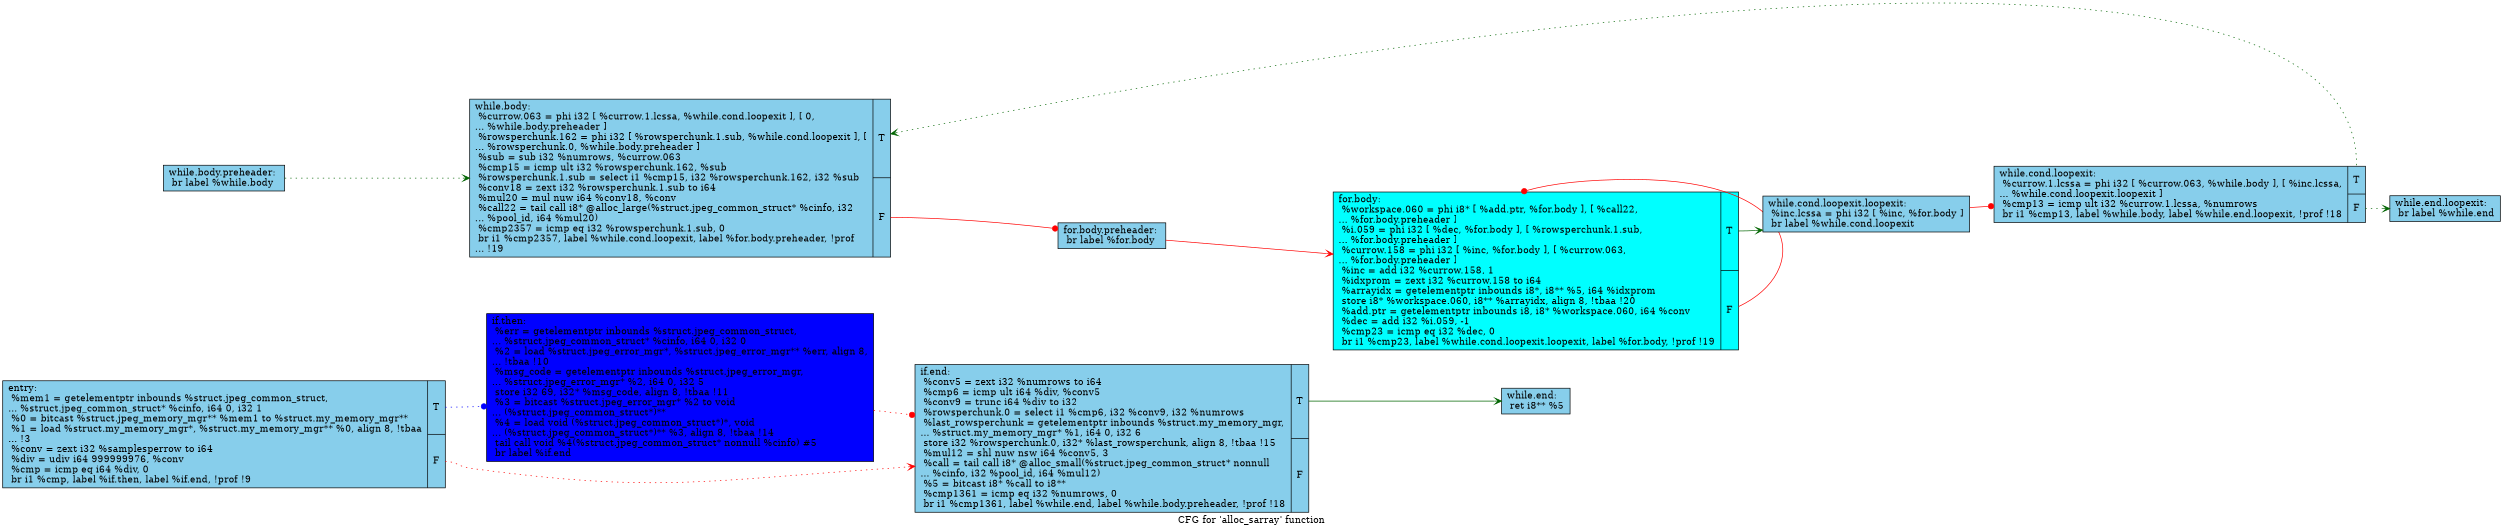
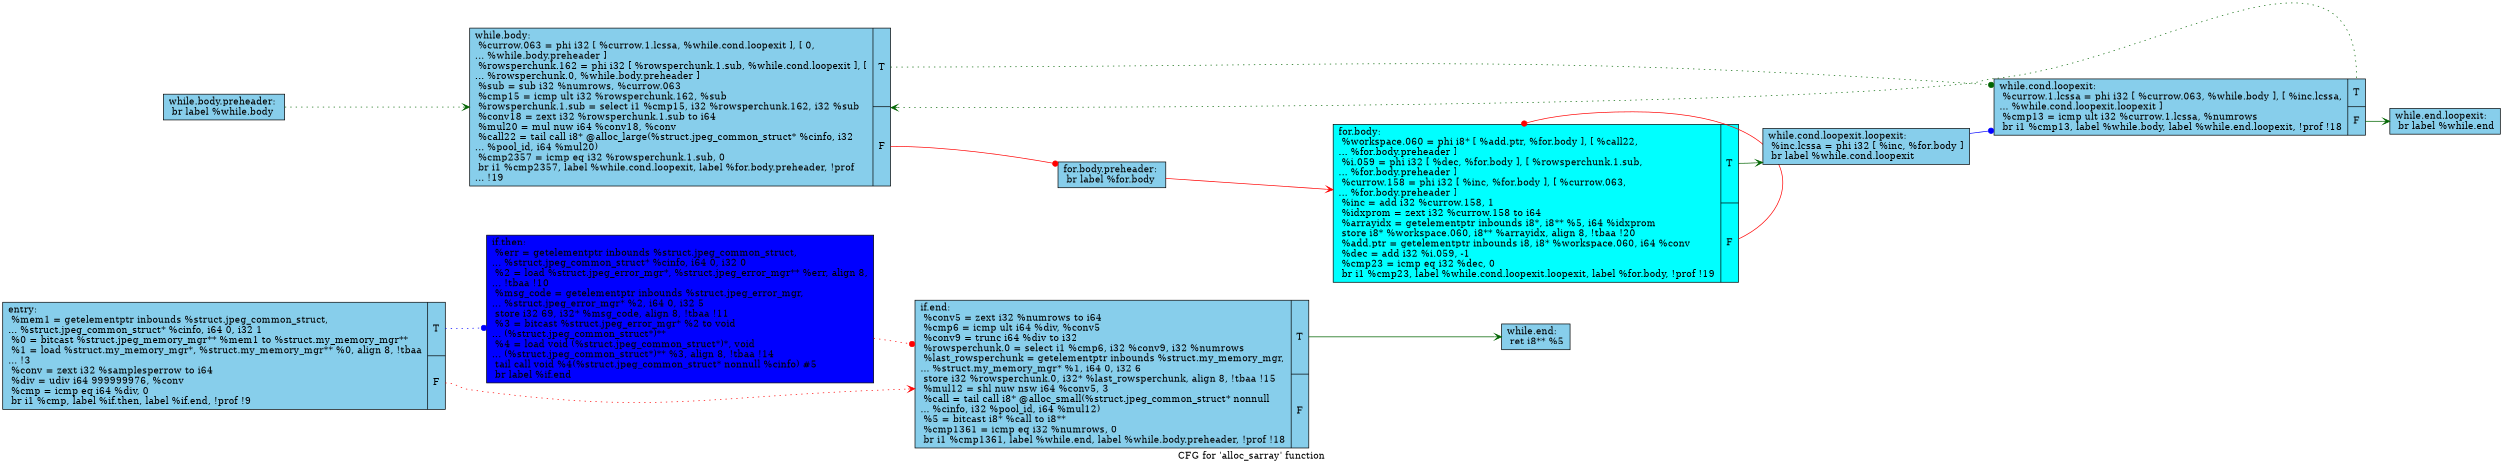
edge "while.body:" -> "while.cond.loopexit:": added
edge "while.cond.loopexit.loopexit:" -> "while.cond.loopexit:": color red -> blue
edge "while.cond.loopexit:" -> "while.end.loopexit:": style dotted -> solid
